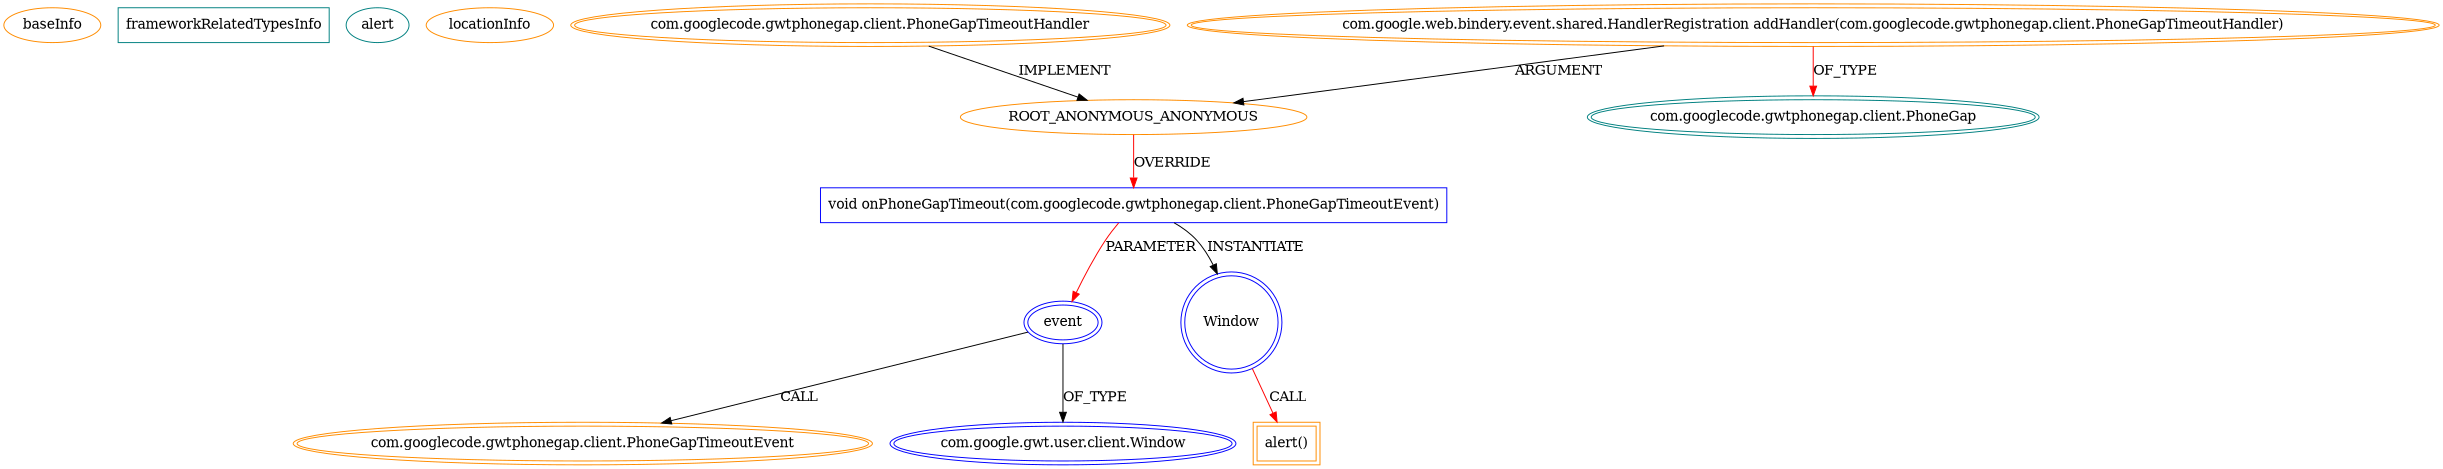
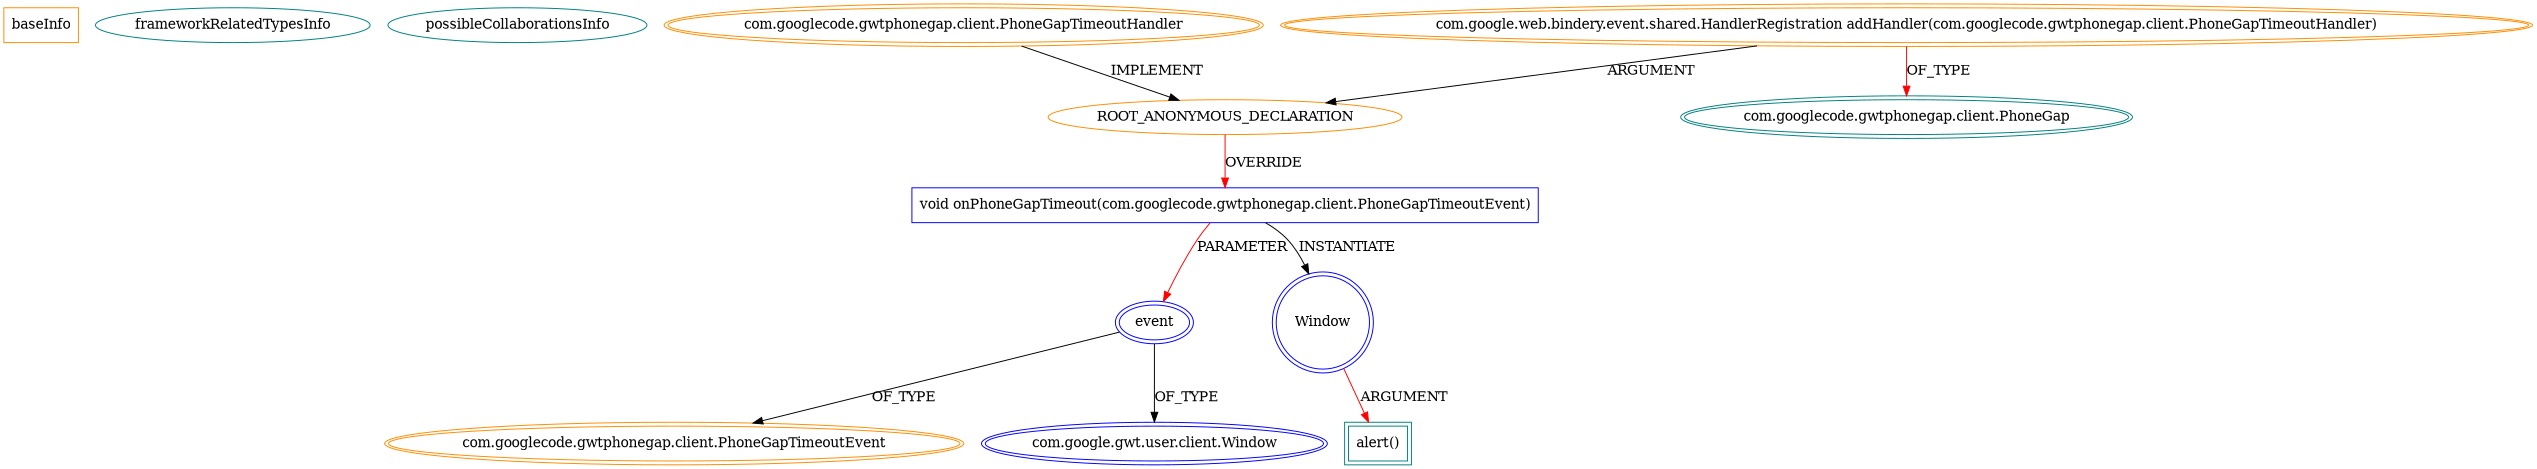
node "baseInfo": shape ellipse -> box
node "frameworkRelatedTypesInfo": shape box -> ellipse
node "alert": label "alert" -> "possibleCollaborationsInfo"
node "locationInfo": removed
node "ROOT_ANONYMOUS_ANONYMOUS": label "ROOT_ANONYMOUS_ANONYMOUS" -> "ROOT_ANONYMOUS_DECLARATION"
edge "event" -> "com.googlecode.gwtphonegap.client.PhoneGapTimeoutEvent": label "CALL" -> "OF_TYPE"
edge "Window" -> "alert()": label "CALL" -> "ARGUMENT"
node "alert()": color darkorange -> teal
